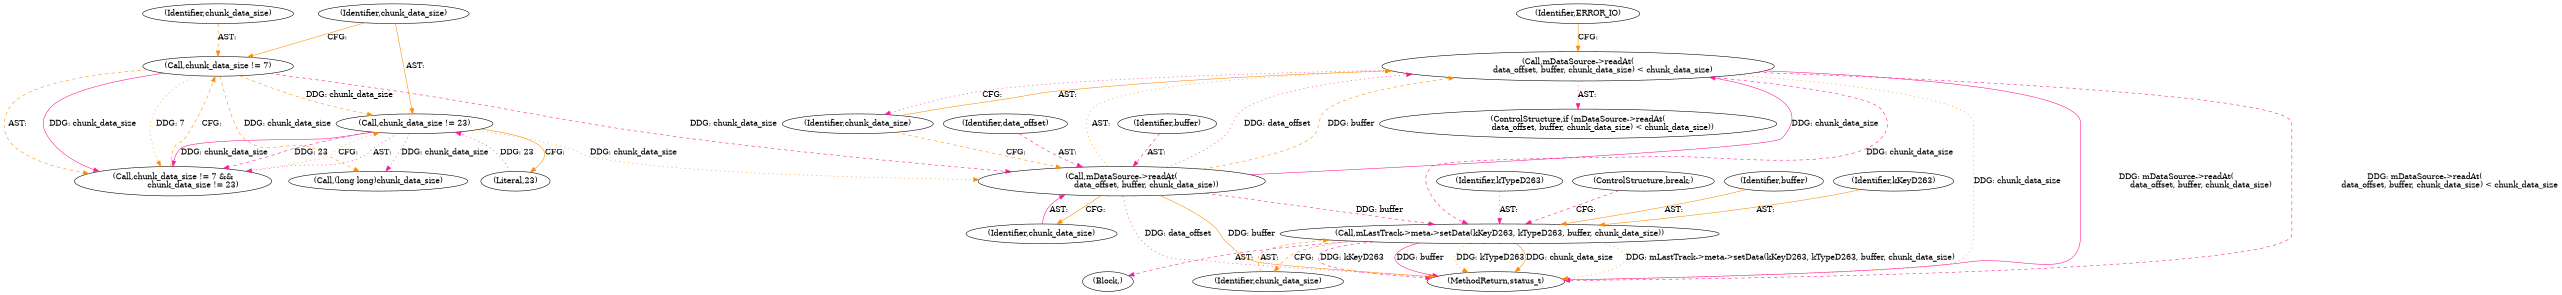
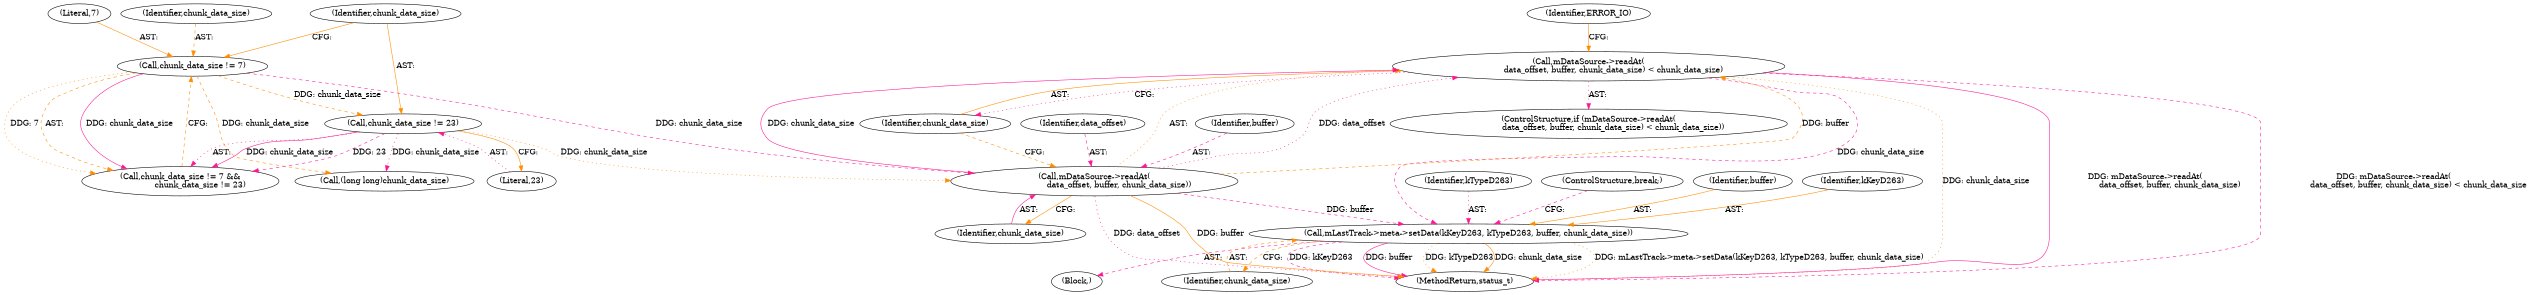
node "(Literal,7)": added
edge "(Literal,23)" -> "(Call,chunk_data_size != 23)": label "DDG: 23" -> "AST: "
edge "(Call,chunk_data_size != 7 && chunk_data_size != 23)" -> "(Call,chunk_data_size != 23)": removed, label "CFG:"
